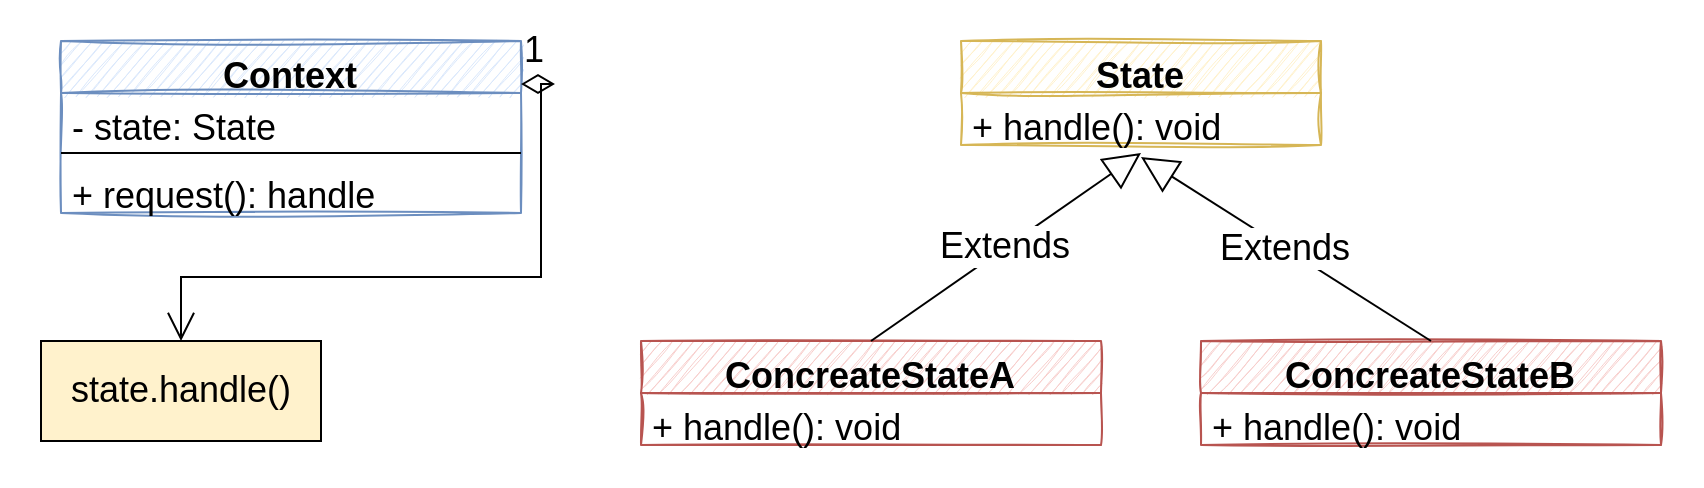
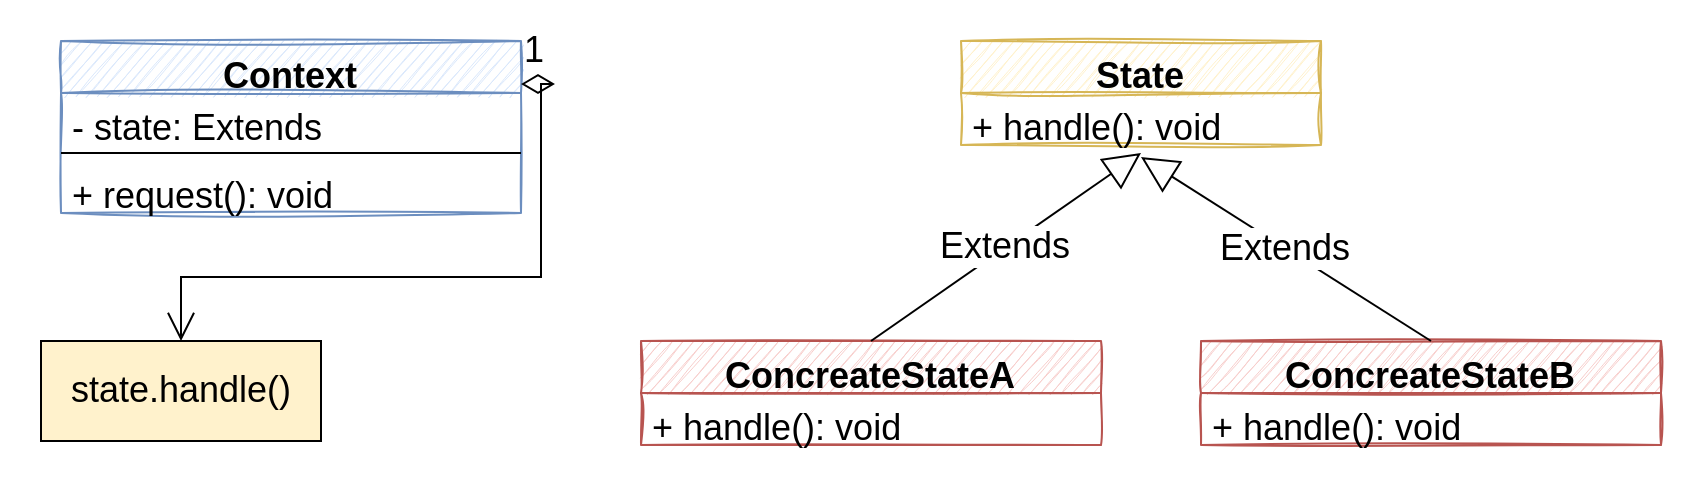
node "- state: State": label "- state: State" -> "- state: Extends"
node "+ request(): handle": label "+ request(): handle" -> "+ request(): void"
